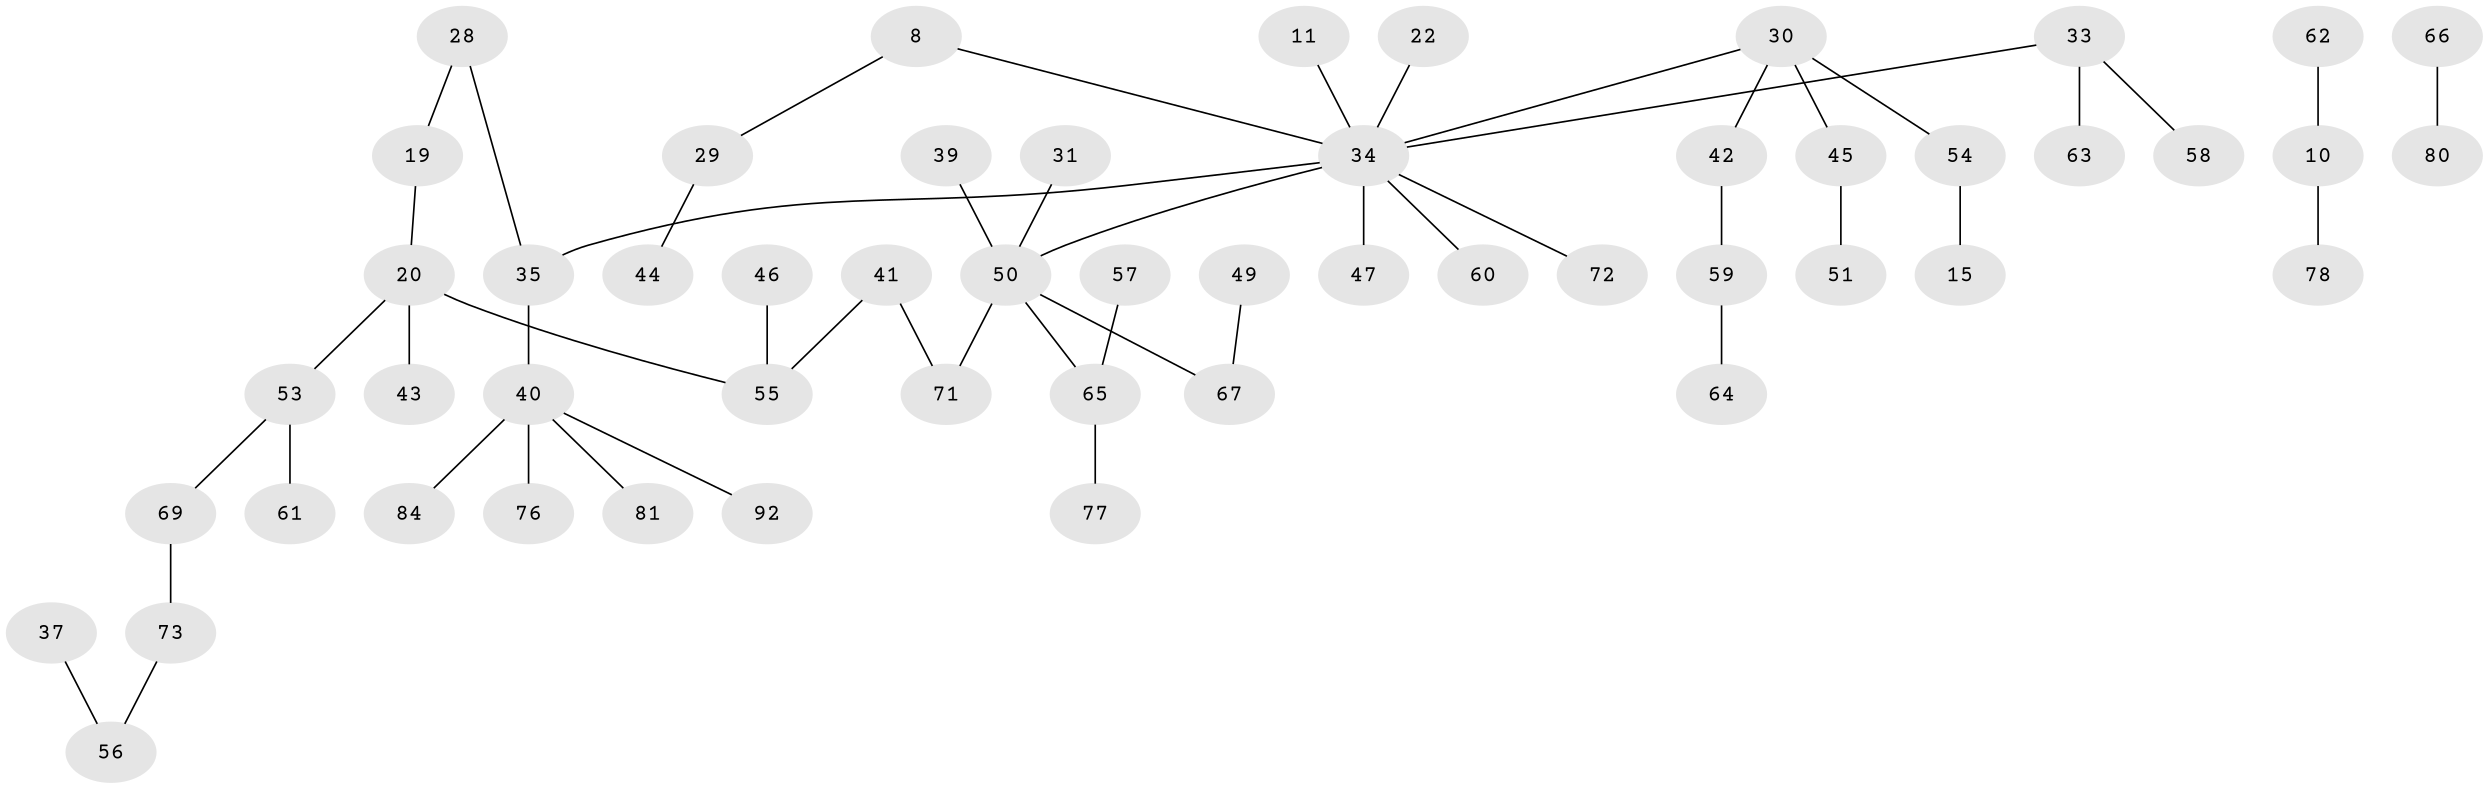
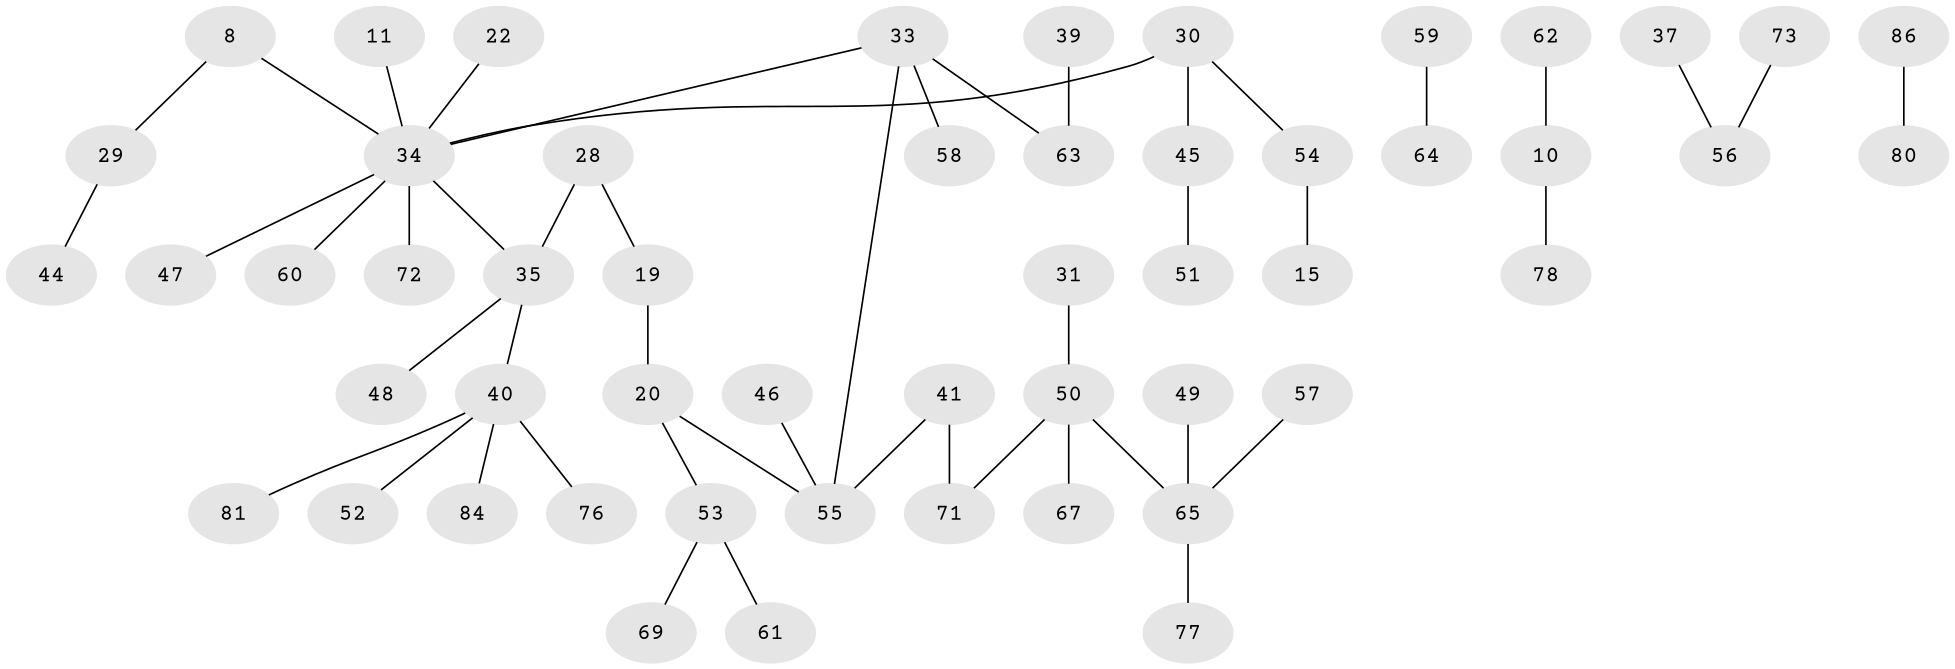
node "66": label "66" -> "86"
node "42": removed
edge "34" -- "50": removed
edge "39" -- "50": now "39" -- "63"
edge "33" -- "55": added
edge "49" -- "67": now "49" -- "65"
node "48": added
node "43": removed
node "92": label "92" -> "52"
edge "69" -- "73": removed
